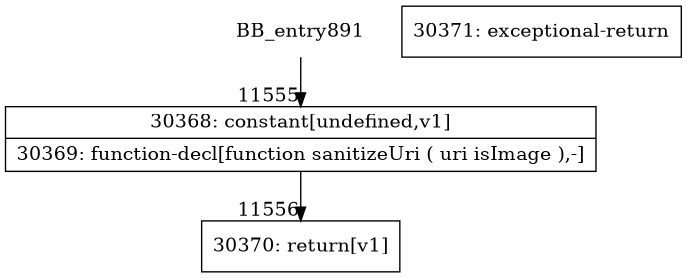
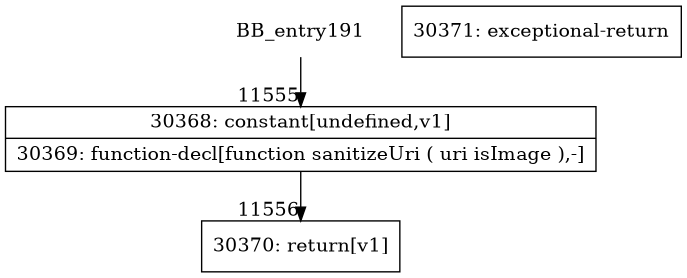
node "BB_entry891": label "BB_entry891" -> "BB_entry191"
